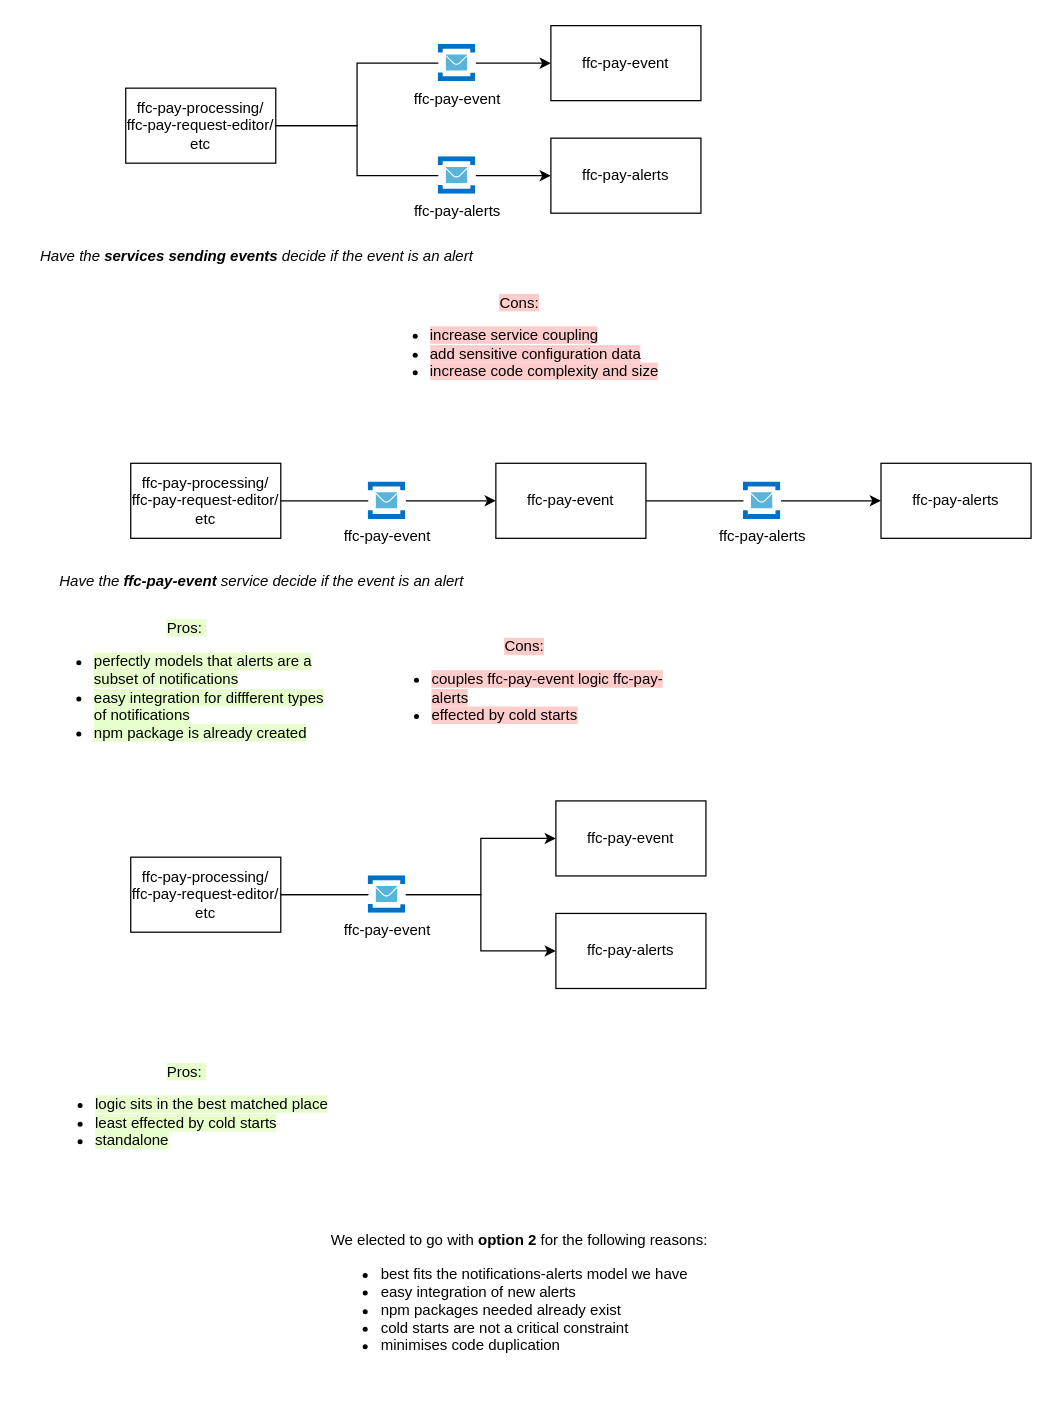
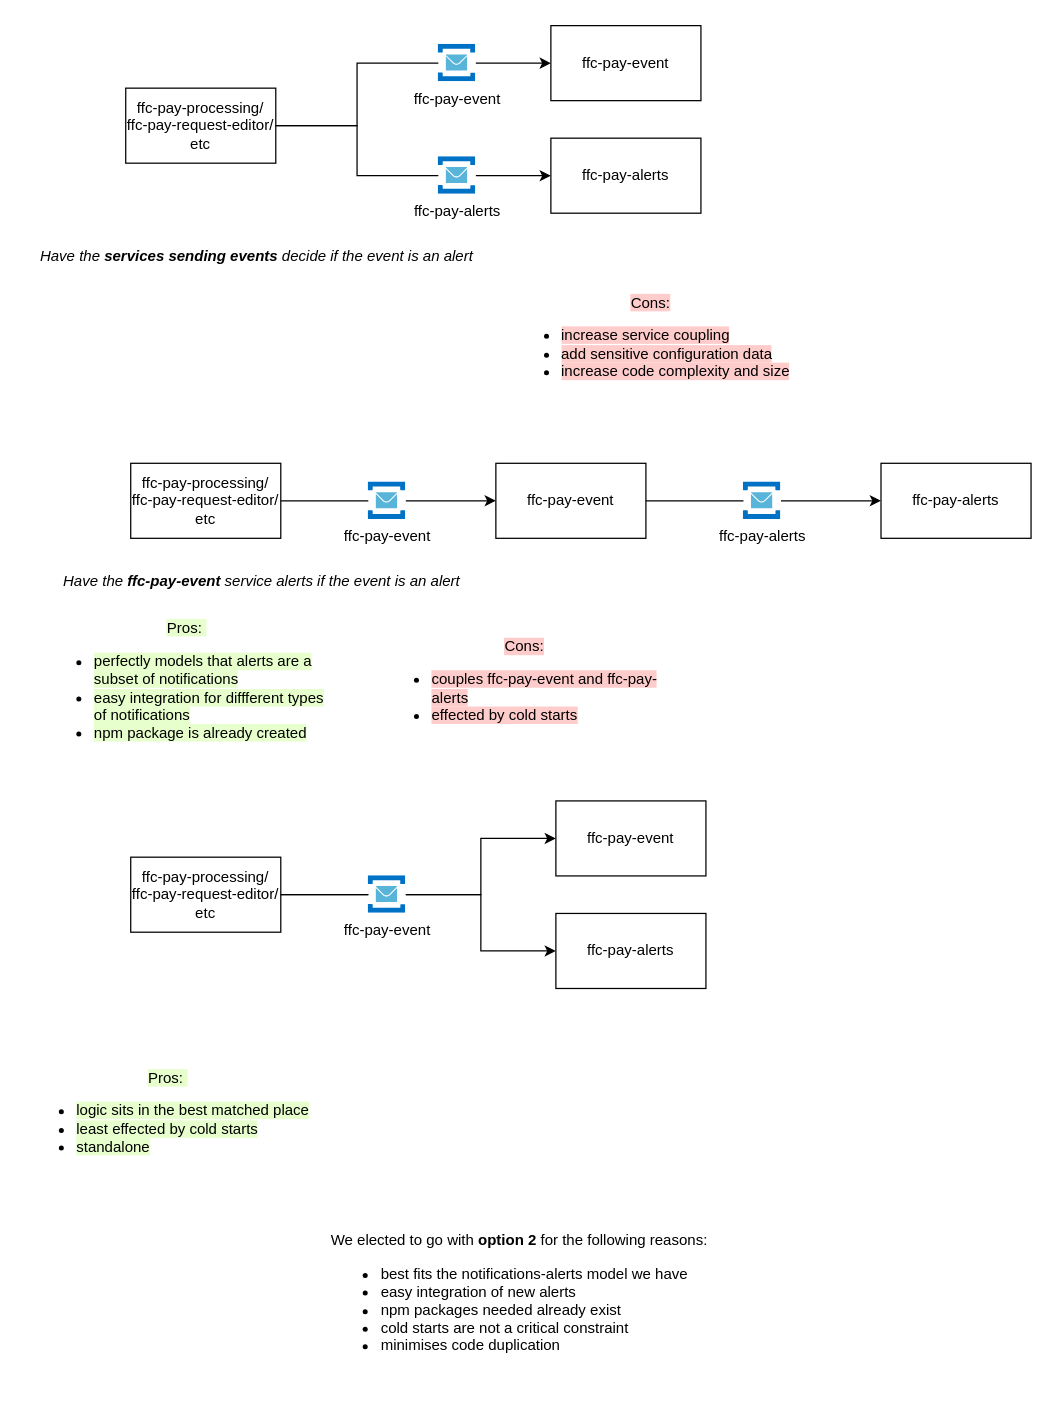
node "Cons: increase service coupling add sensitive configuration data increase code complexity and size": moved (519, 344) -> (651, 344)
node "Have the ffc-pay-event service decide if the event is an alert": label "Have the ffc-pay-event service decide if the event is an alert" -> "Have the ffc-pay-event service alerts if the event is an alert"
node "Cons: couples ffc-pay-event logic ffc-pay-alerts effected by cold starts": label "Cons: couples ffc-pay-event logic ffc-pay-alerts effected by cold starts" -> "Cons: couples ffc-pay-event and ffc-pay-alerts effected by cold starts"
node "Pros: logic sits in the best matched place least effected by cold starts standalone": moved (187, 1113) -> (168, 1119)
